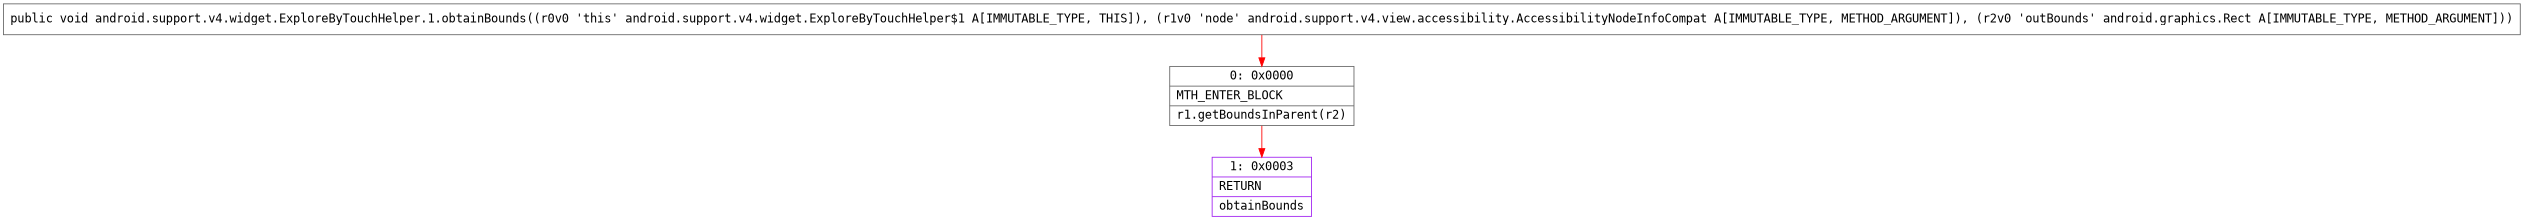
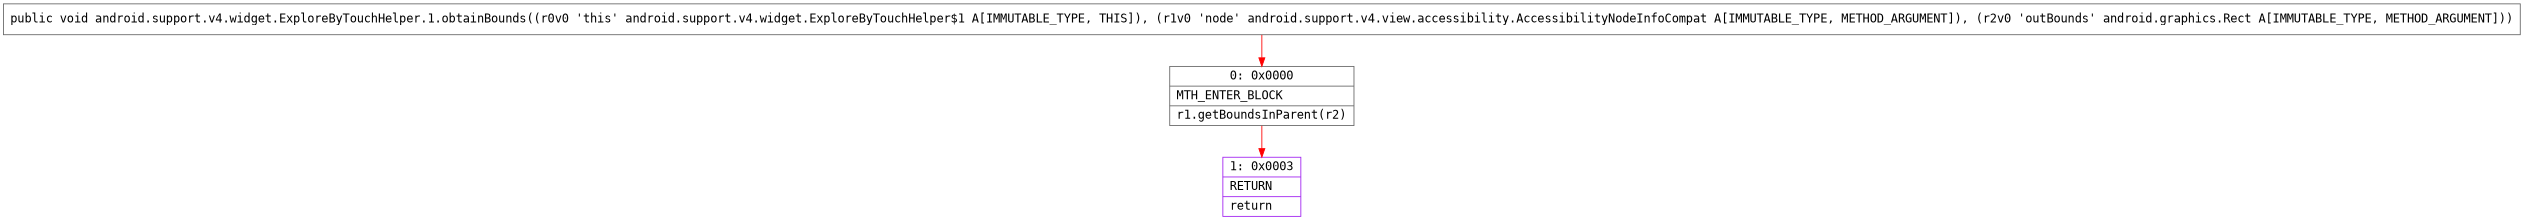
node "1: 0x0003": text "obtainBounds" -> "return"
